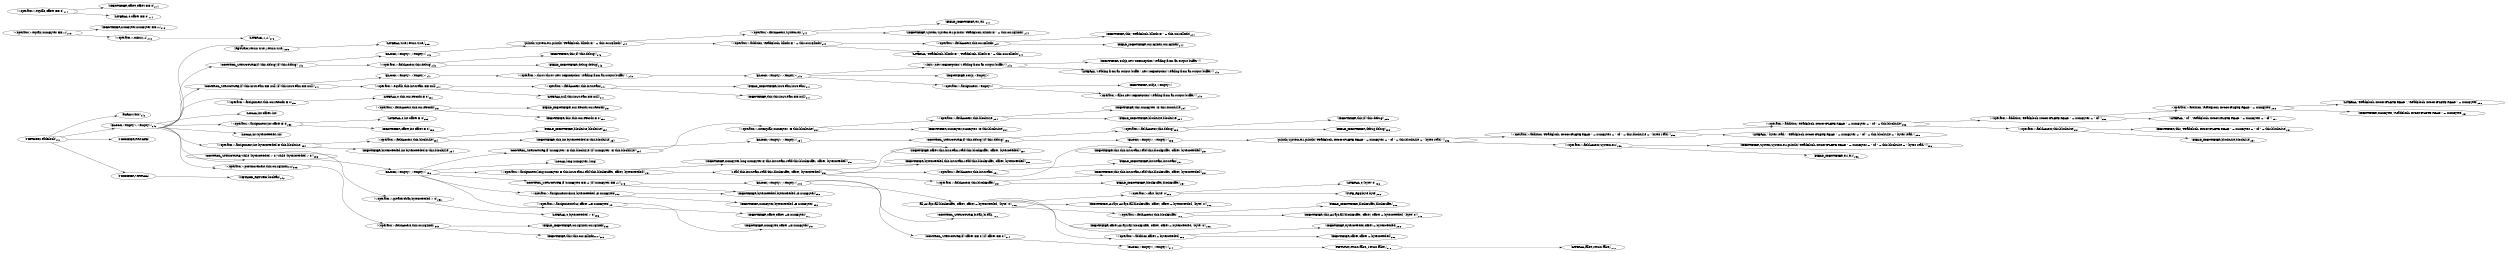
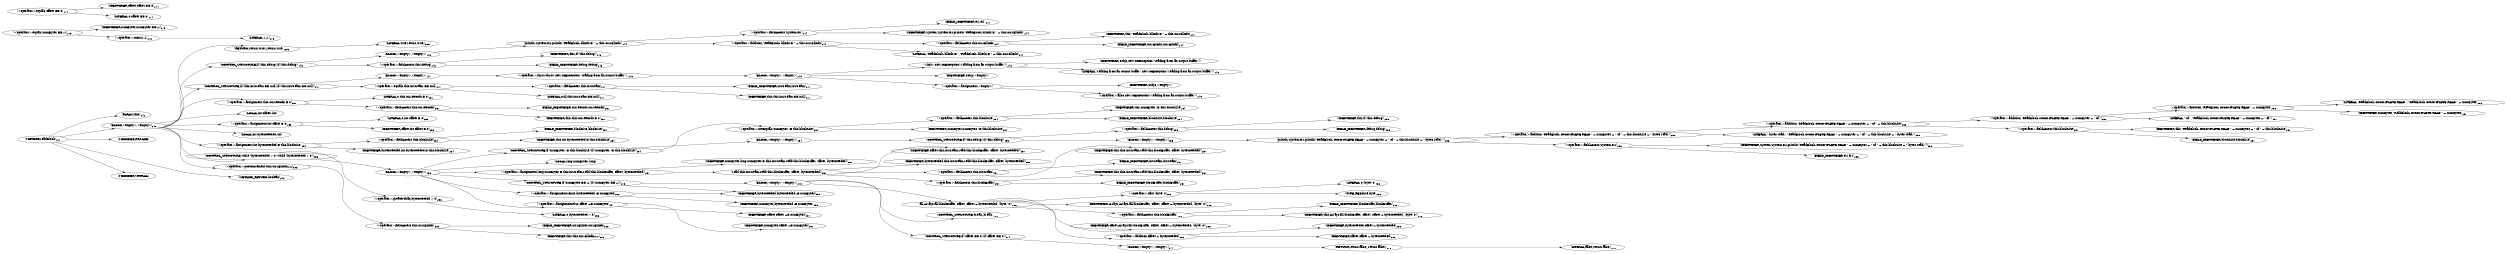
edge "(<operator>.assignment,this.currRecIdx = 0)" -> "(<operator>.fieldAccess,this.currRecIdx)": added
edge "(MODIFIER,VIRTUAL)" -> "(METHOD_RETURN,boolean)": now "(METHOD,readBlock)" -> "(METHOD_RETURN,boolean)"
node "(IDENTIFIER,offset,offset += numBytes)": text "281" -> "291"
